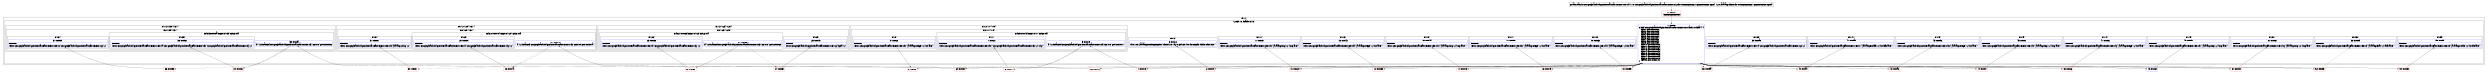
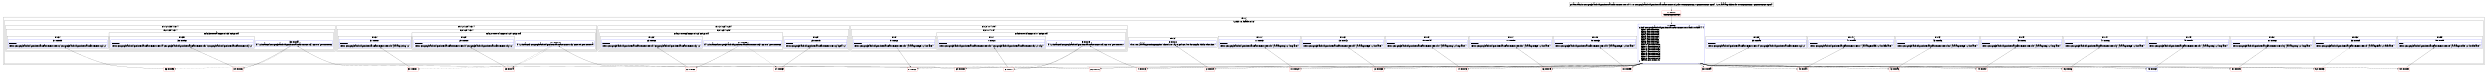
node "55: 0x00f8": text "RETURN" -> "MTH"
